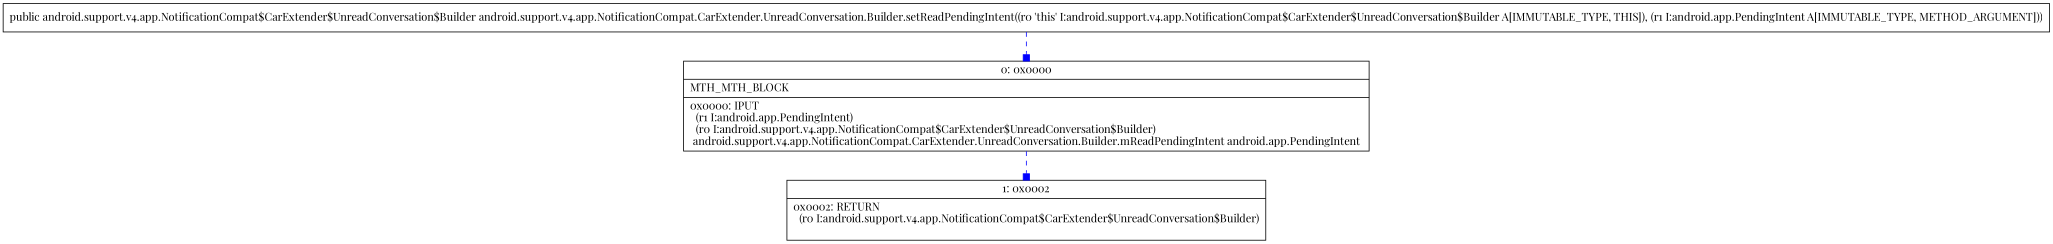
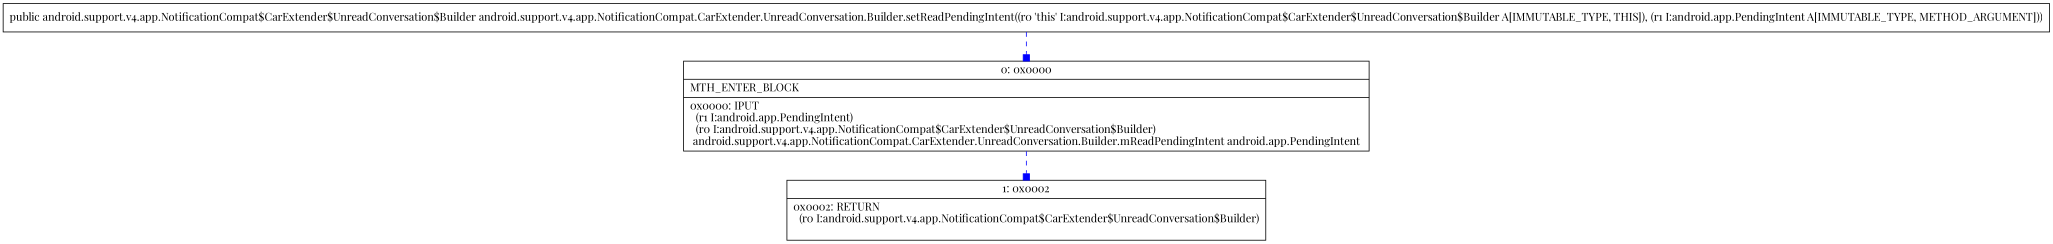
node "0: 0x0000": text "MTH_MTH_BLOCK" -> "MTH_ENTER_BLOCK"
